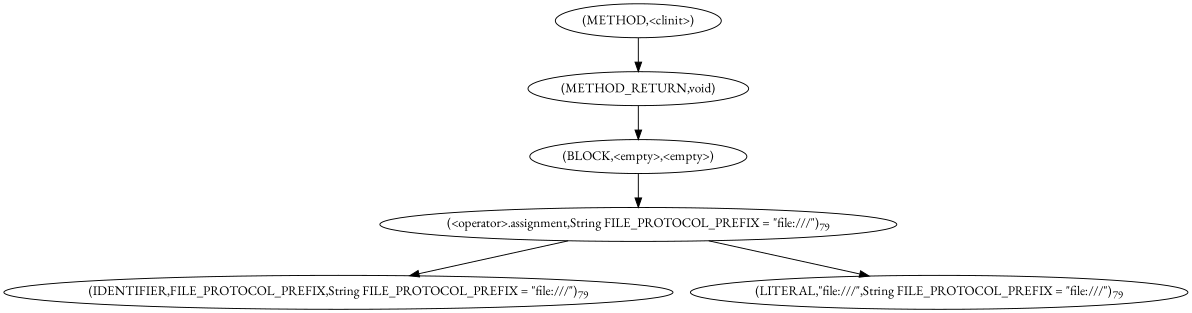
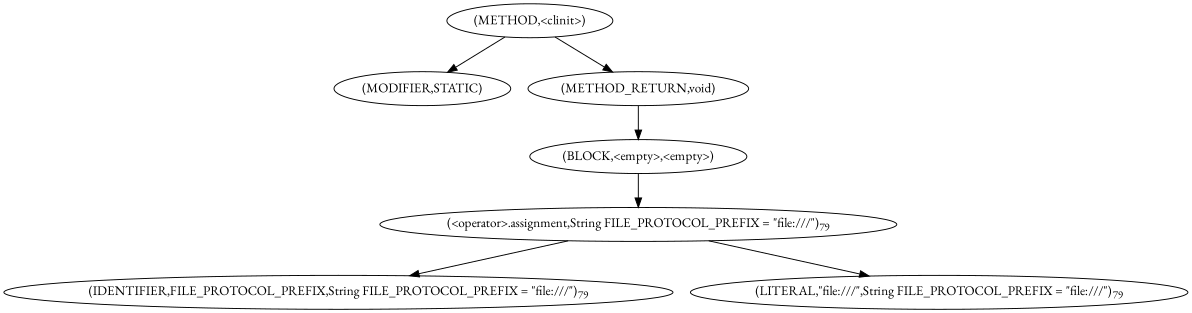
node "(MODIFIER,STATIC)": added
